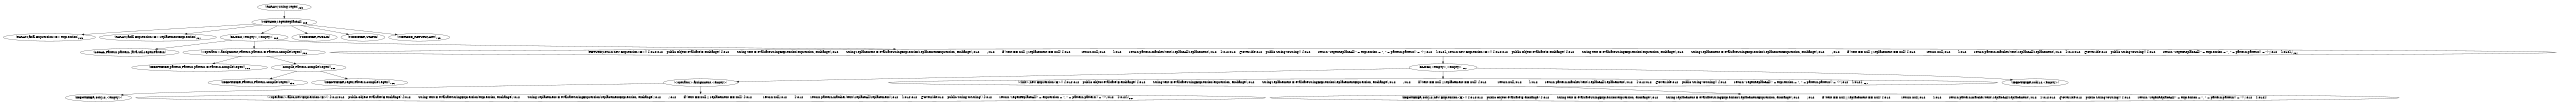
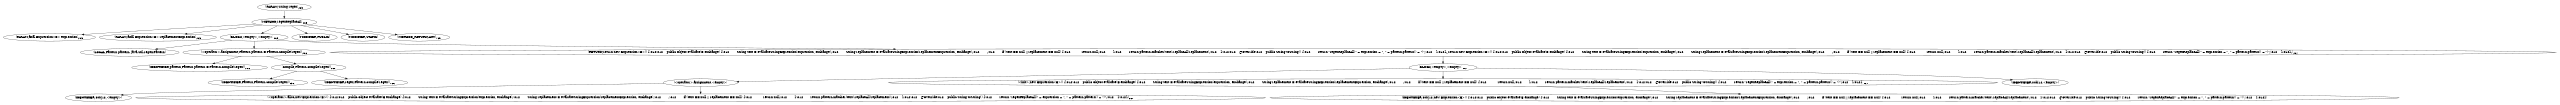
node "(PARAM,final Expression<E> replacementExpression)": text "261" -> "265"
